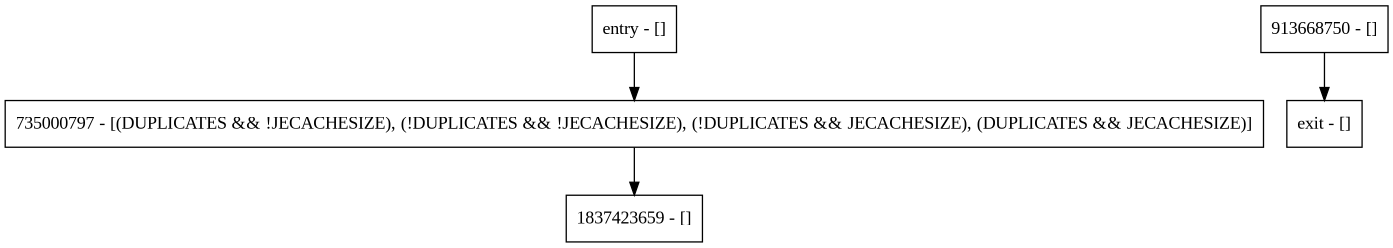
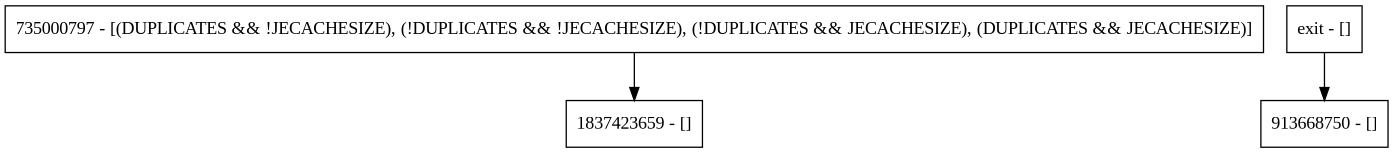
node "entry - []": removed
edge "913668750 - []" -> "exit - []": reversed
